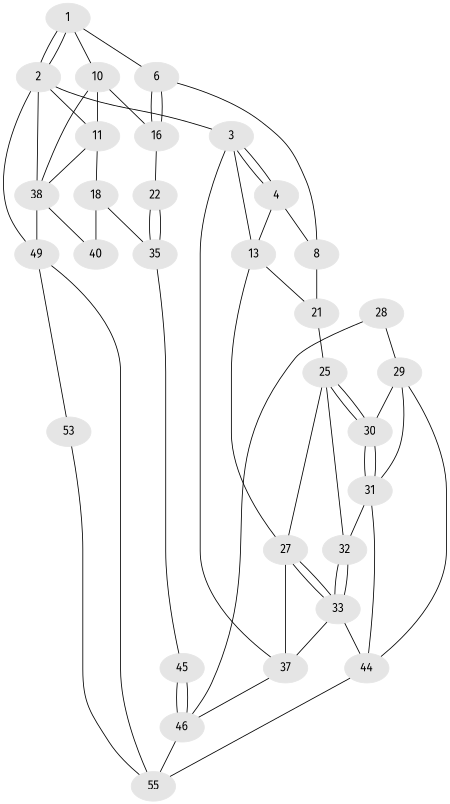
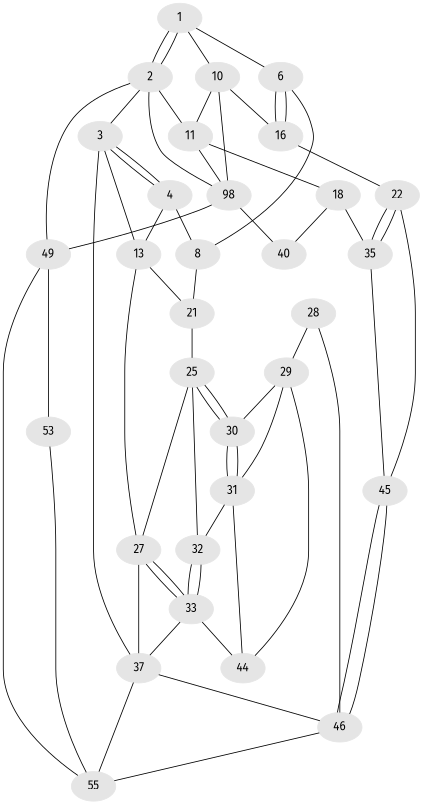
node "38": label "38" -> "98"
edge "22" -- "45": added
edge "44" -- "55": now "37" -- "55"
